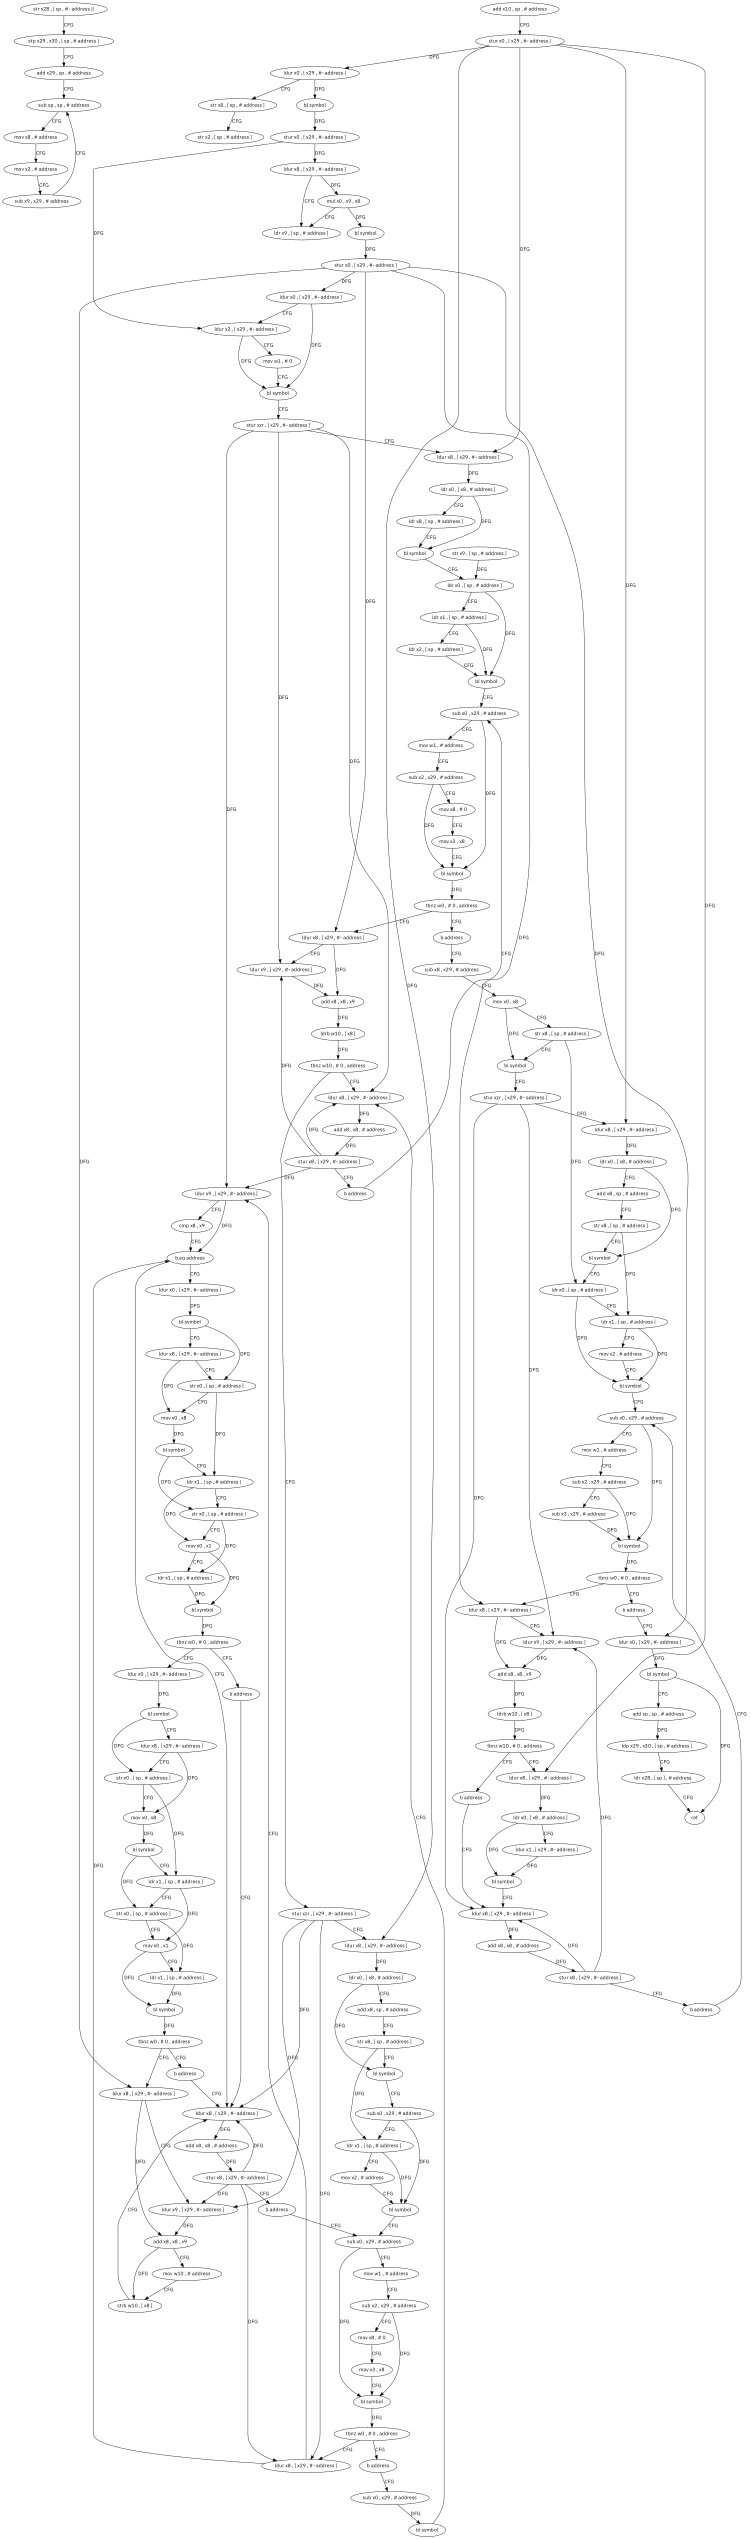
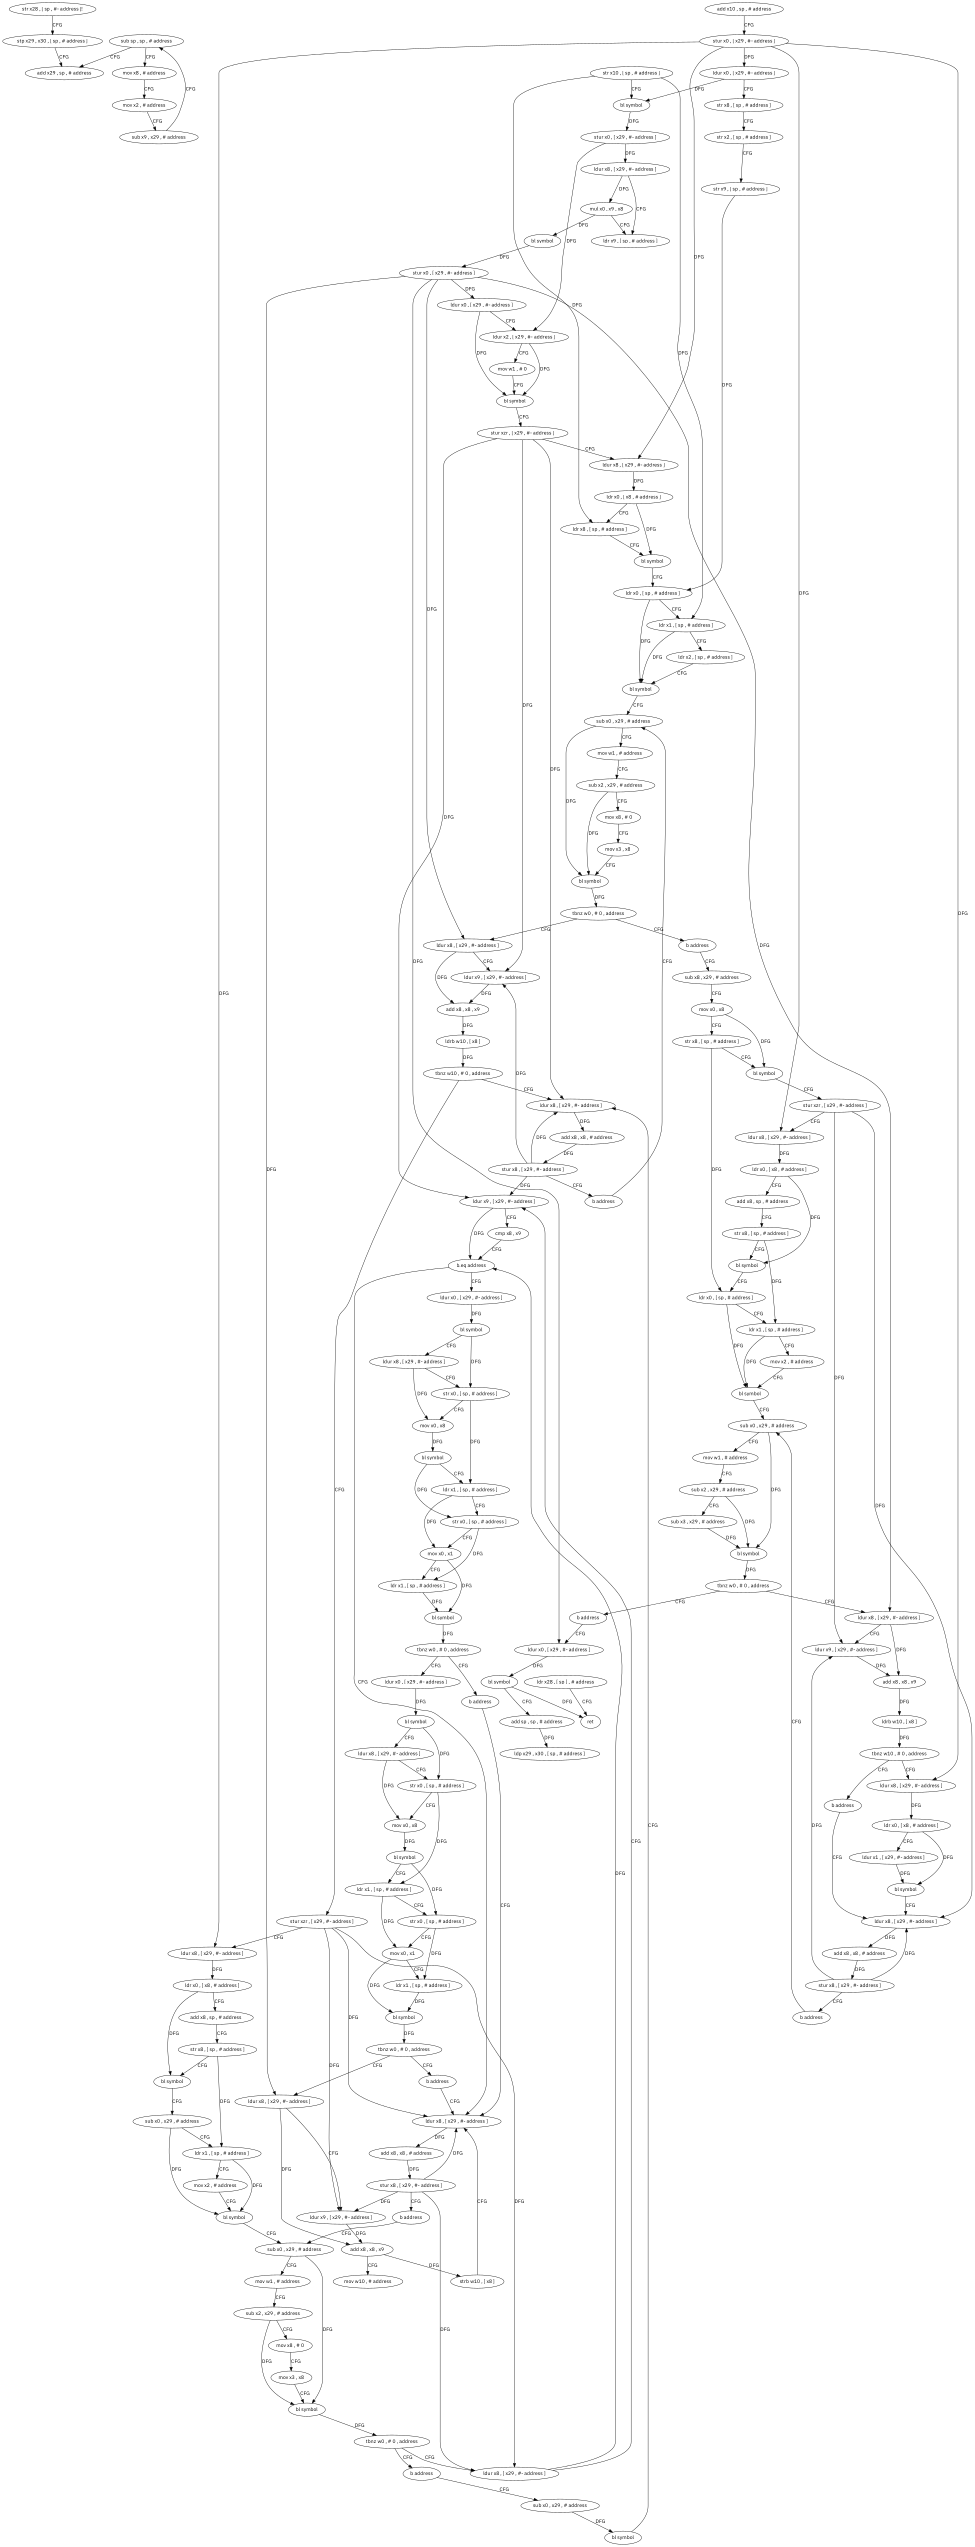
node "str x10 , [ sp , # address ]": added
edge "add x29 , sp , # address" -> "sub sp , sp , # address": reversed
edge "str x2 , [ sp , # address ]" -> "str x9 , [ sp , # address ]": added, label "CFG"
edge "ldp x29 , x30 , [ sp , # address ]" -> "ldr x28 , [ sp ] , # address": removed, label "CFG"
edge "mov w10 , # address" -> "strb w10 , [ x8 ]": removed, label "CFG"
